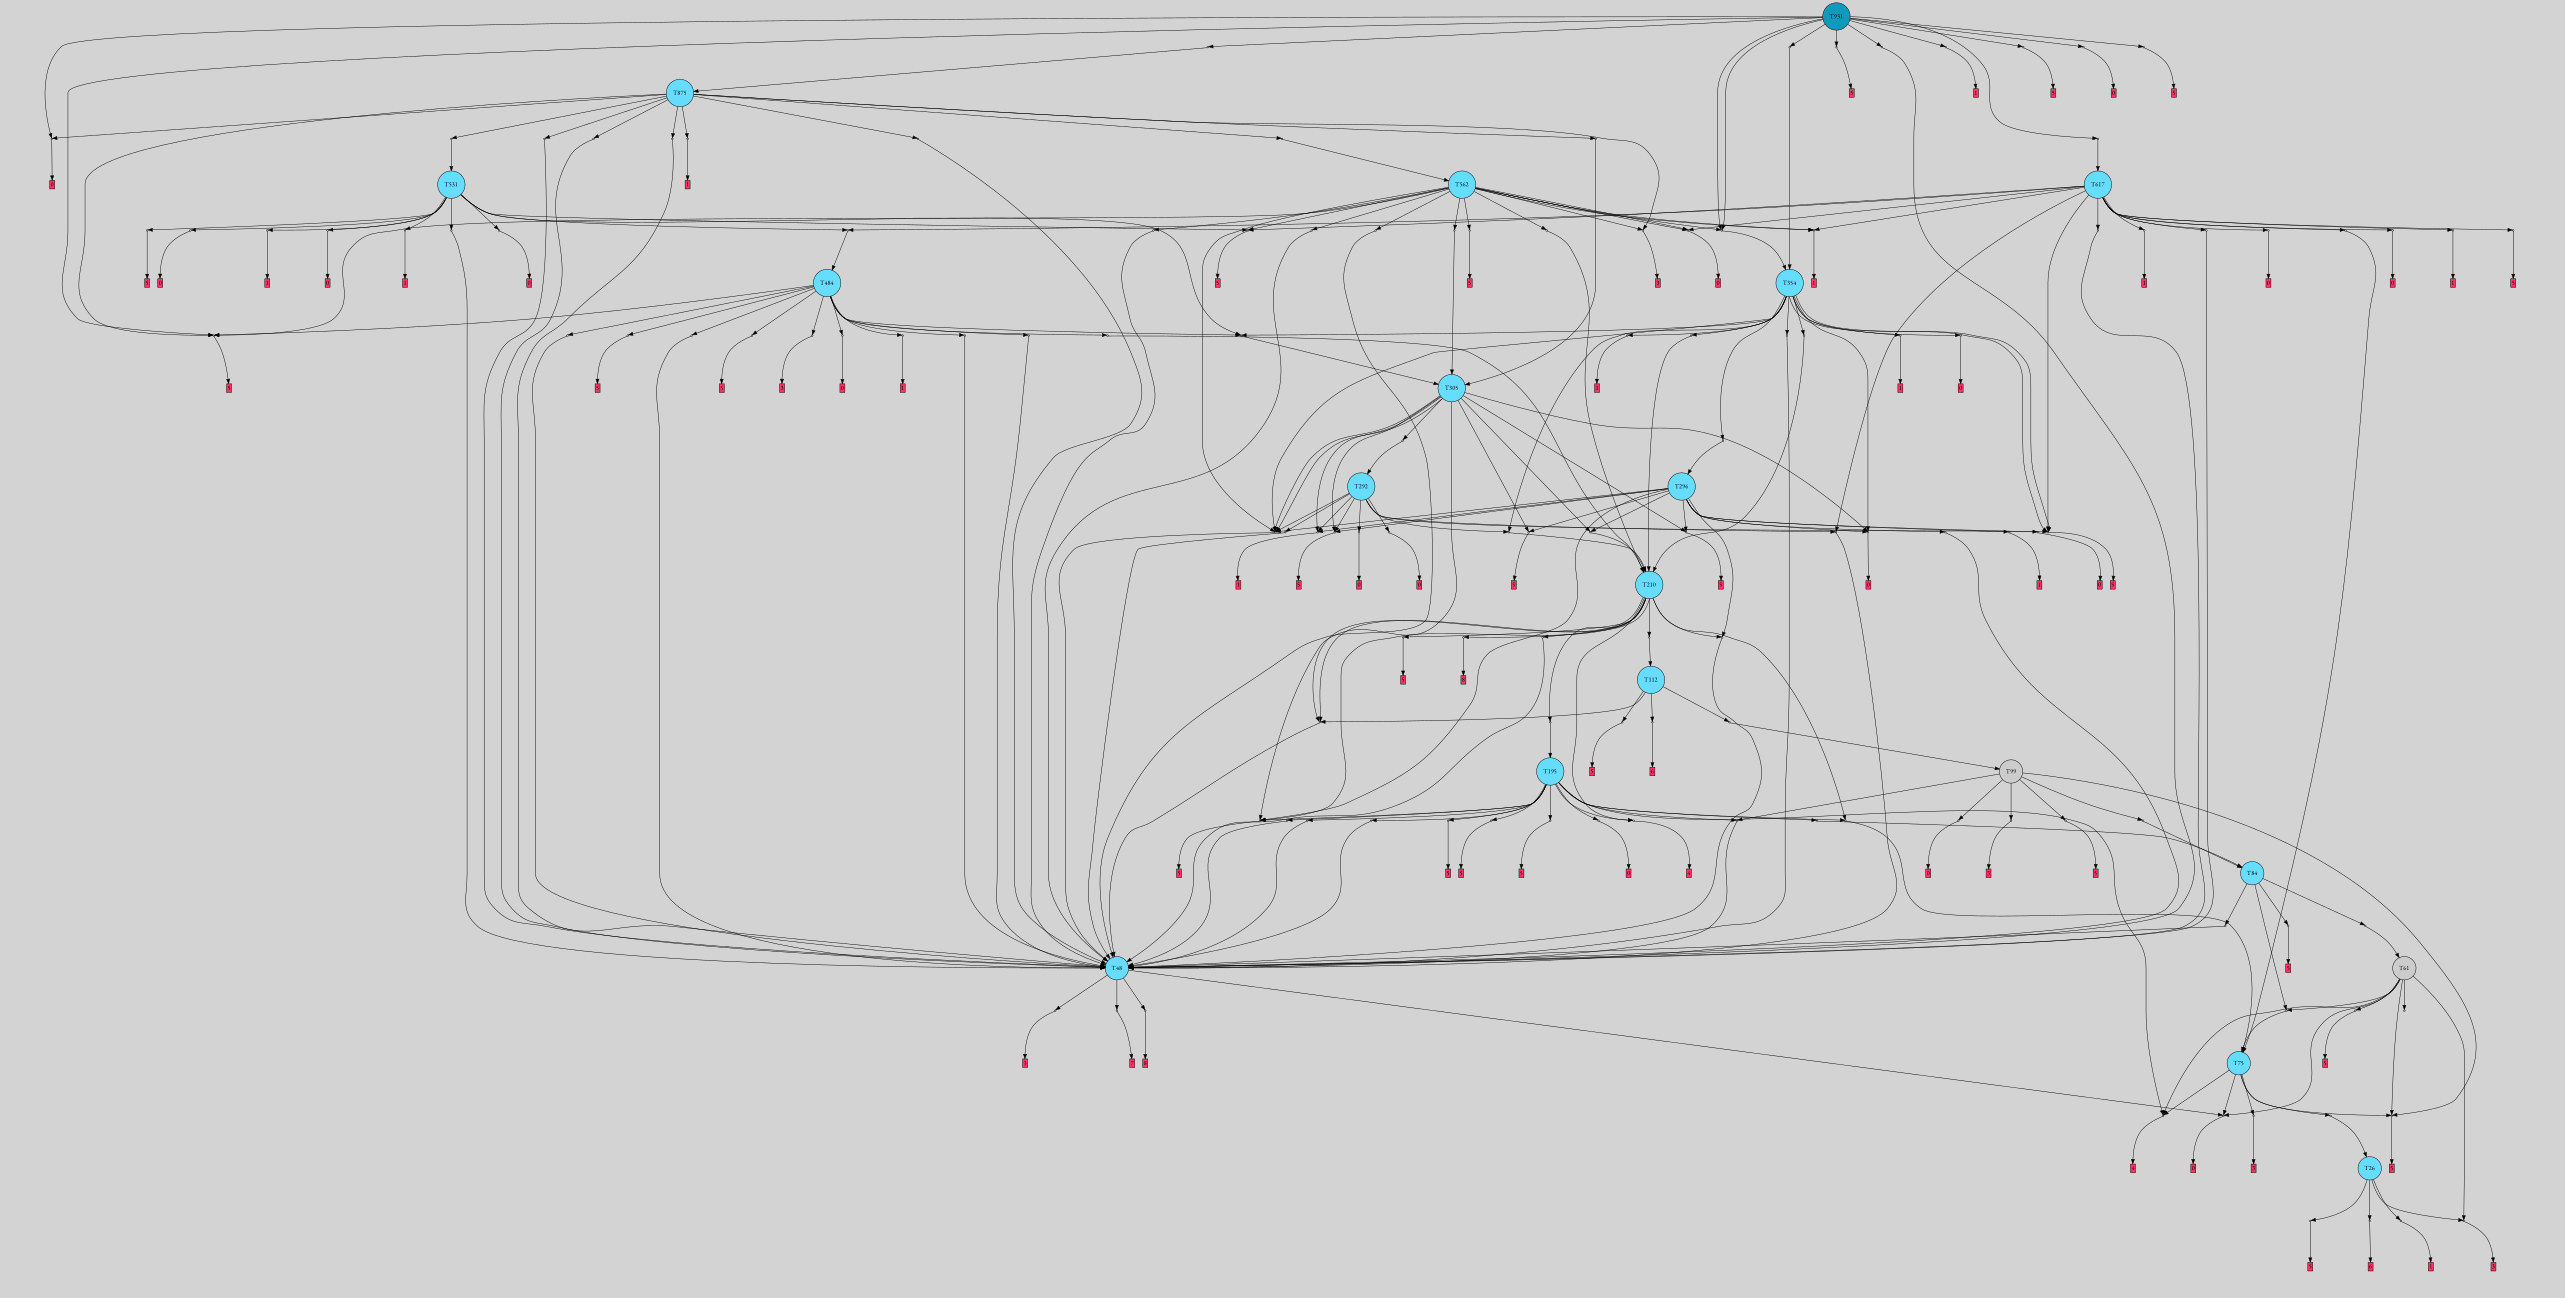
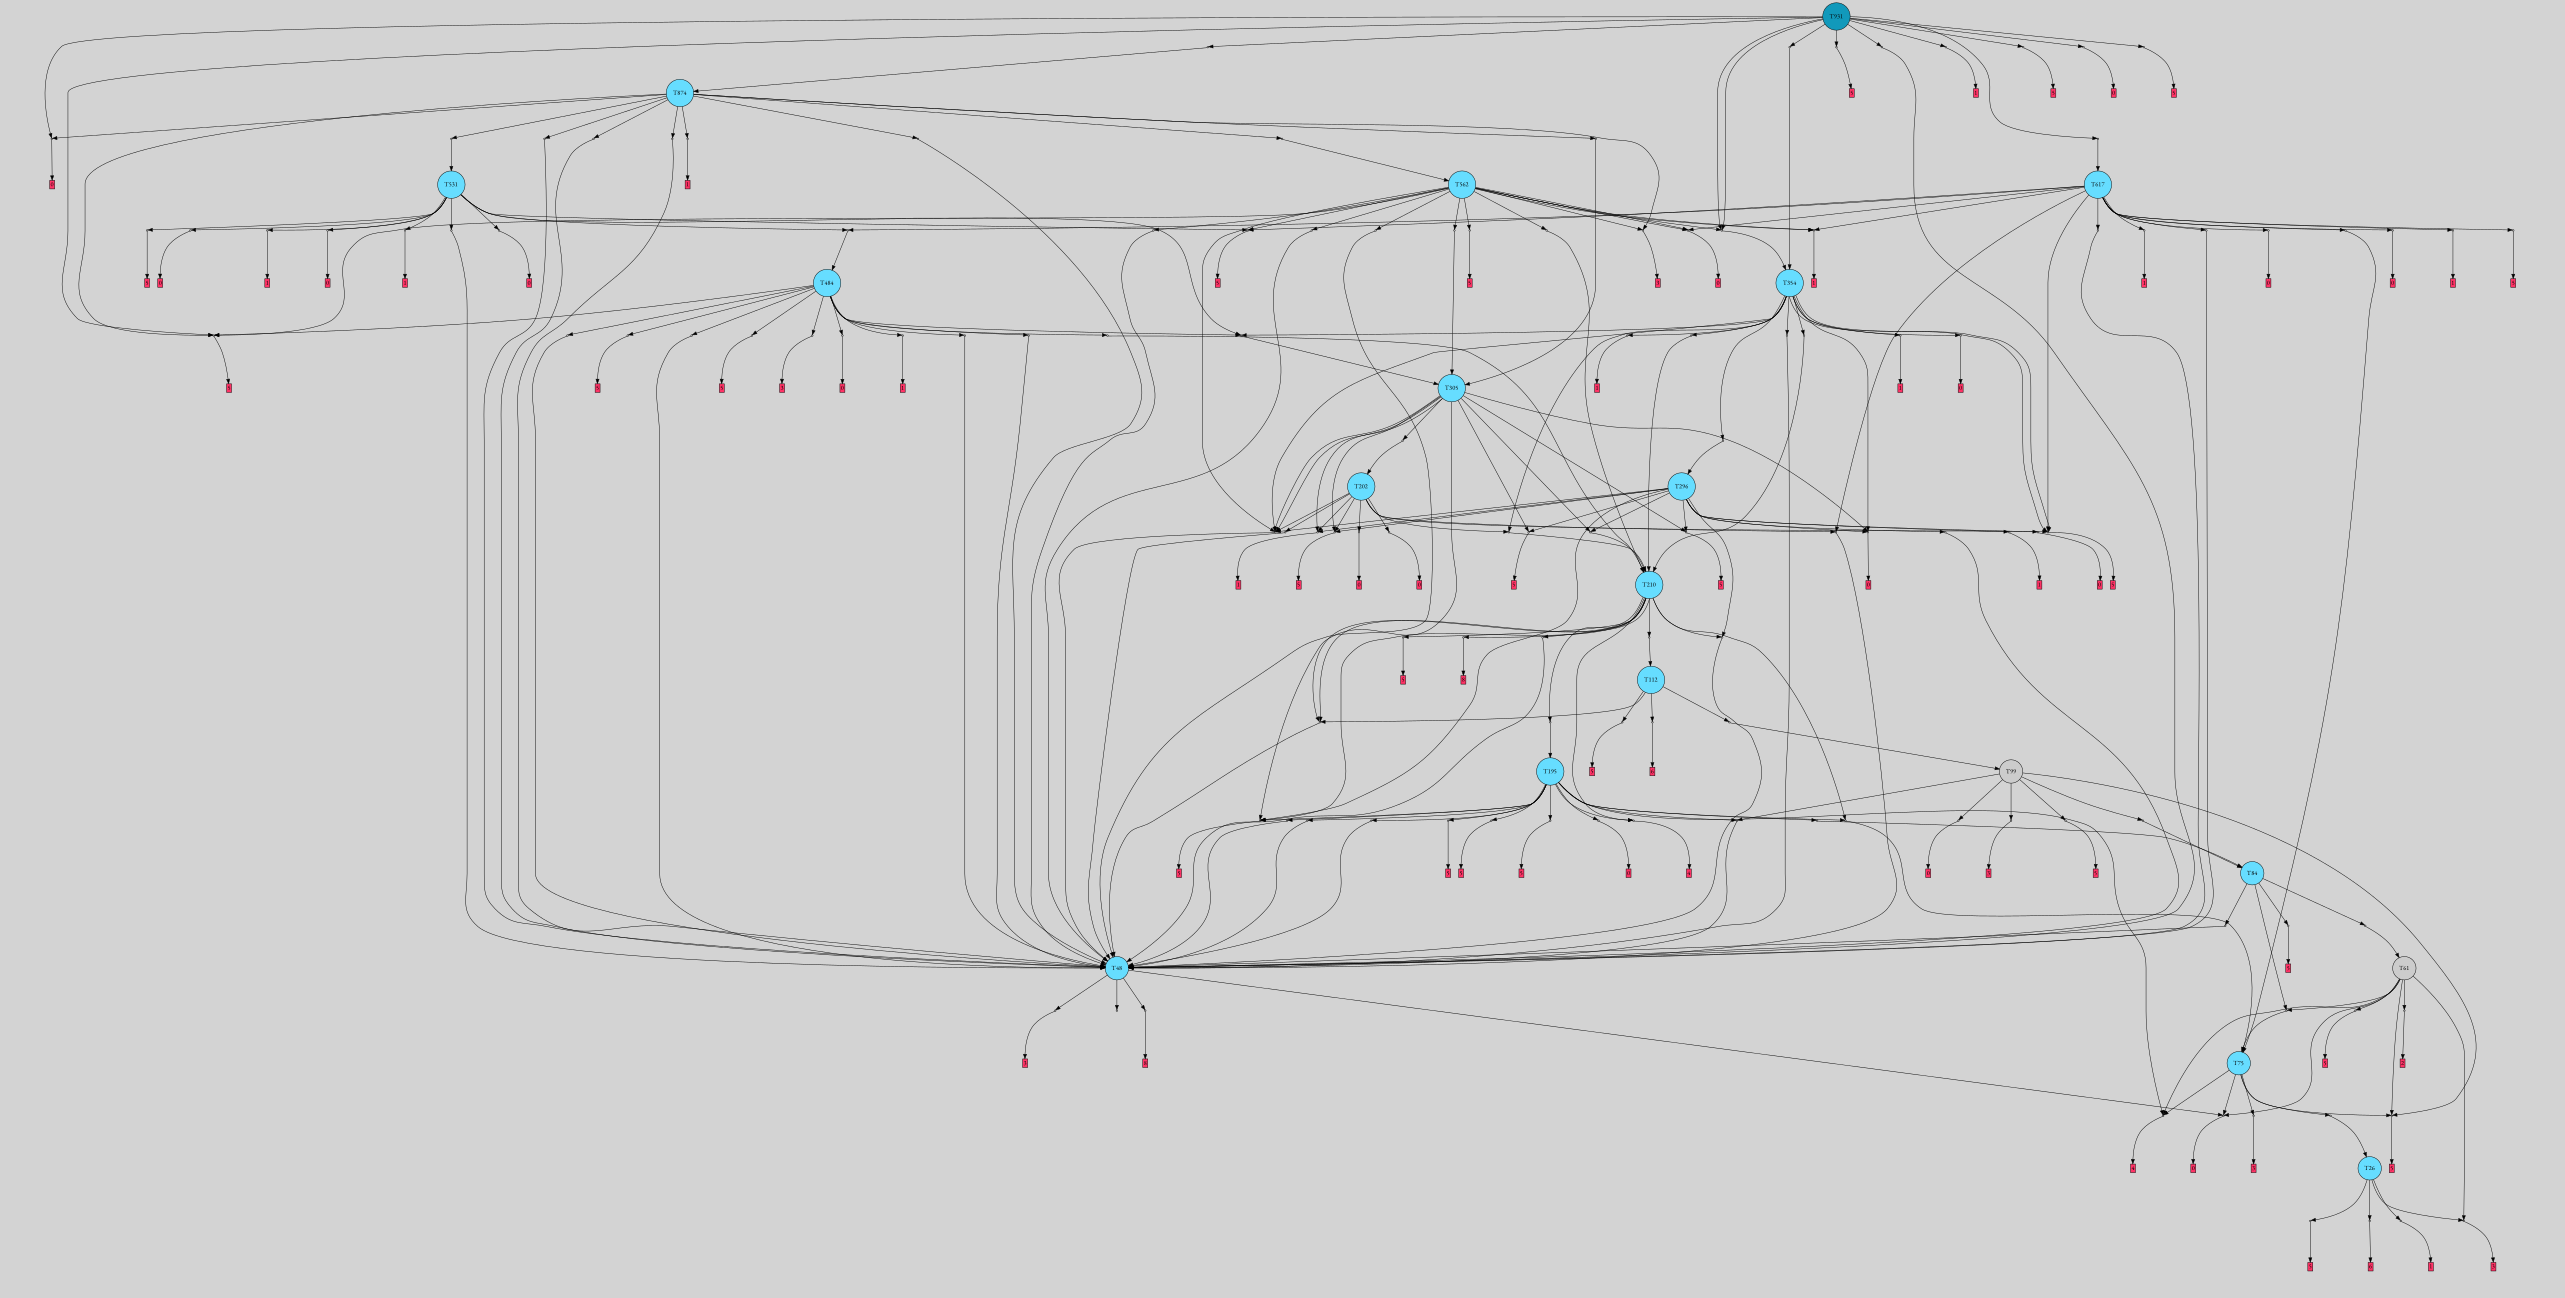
node "T875": label "T875" -> "T874"
node "T292": label "T292" -> "T202"
node "7": removed
node "2": added
